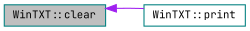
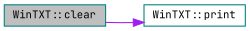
edge "WinTXT::print" -> "WinTXT::clear": reversed
